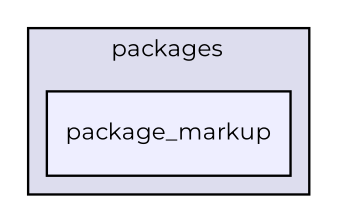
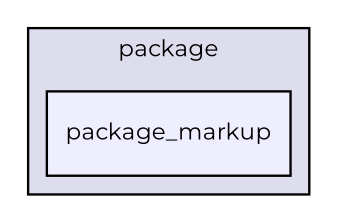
cluster "packages": label "packages" -> "package"
